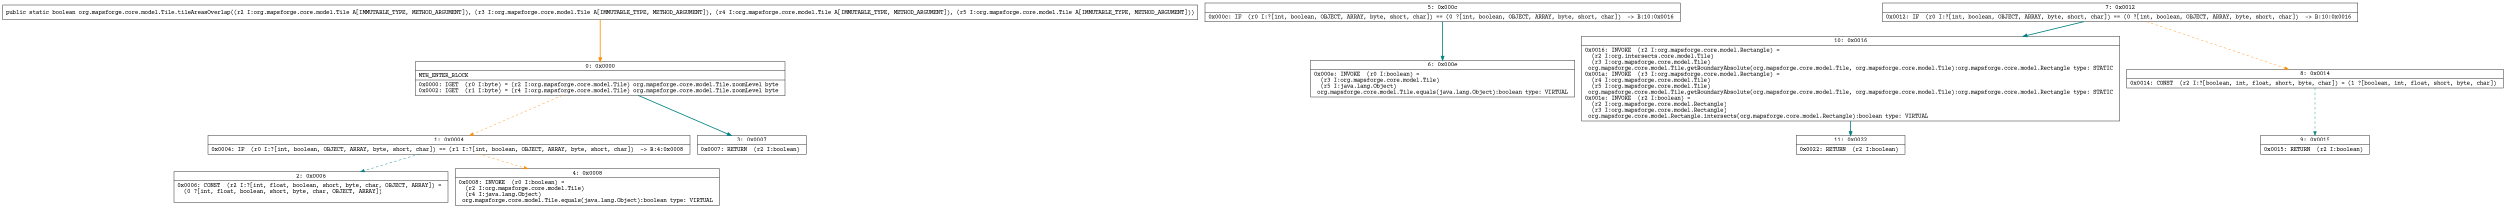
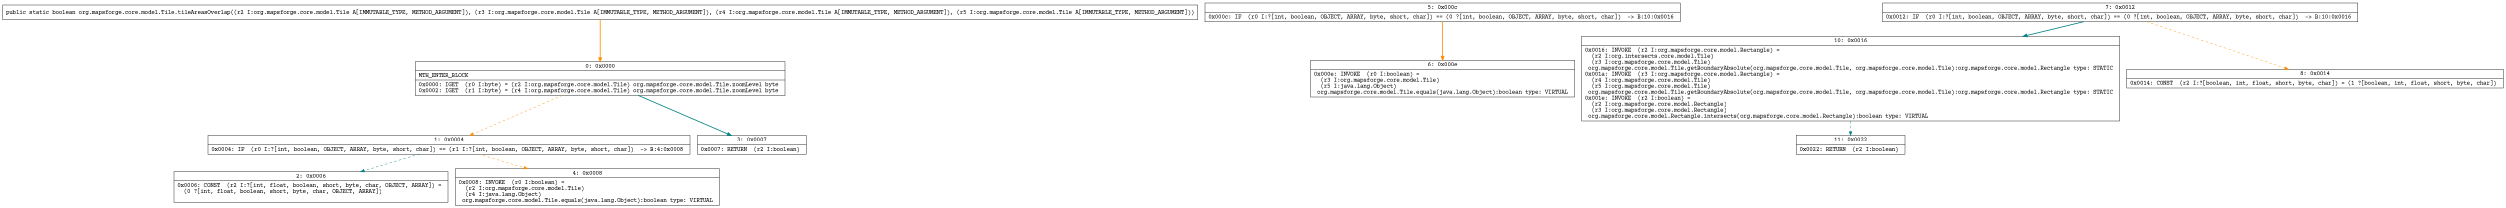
edge "5: 0x000c" -> "6: 0x000e": color teal -> darkorange
edge "10: 0x0016" -> "11: 0x0022": style bold -> dashed
node "9: 0x0015": removed
